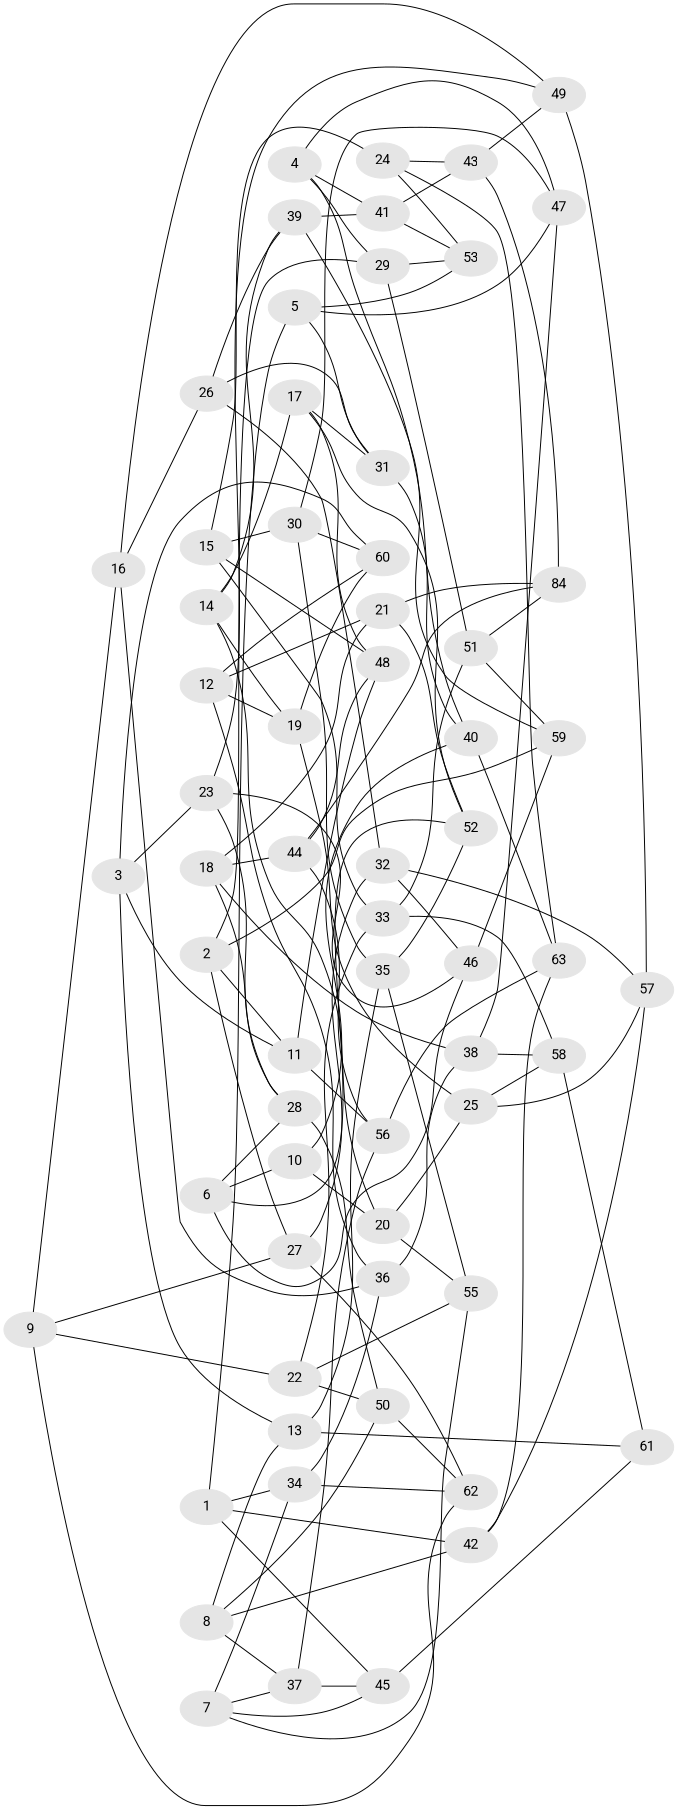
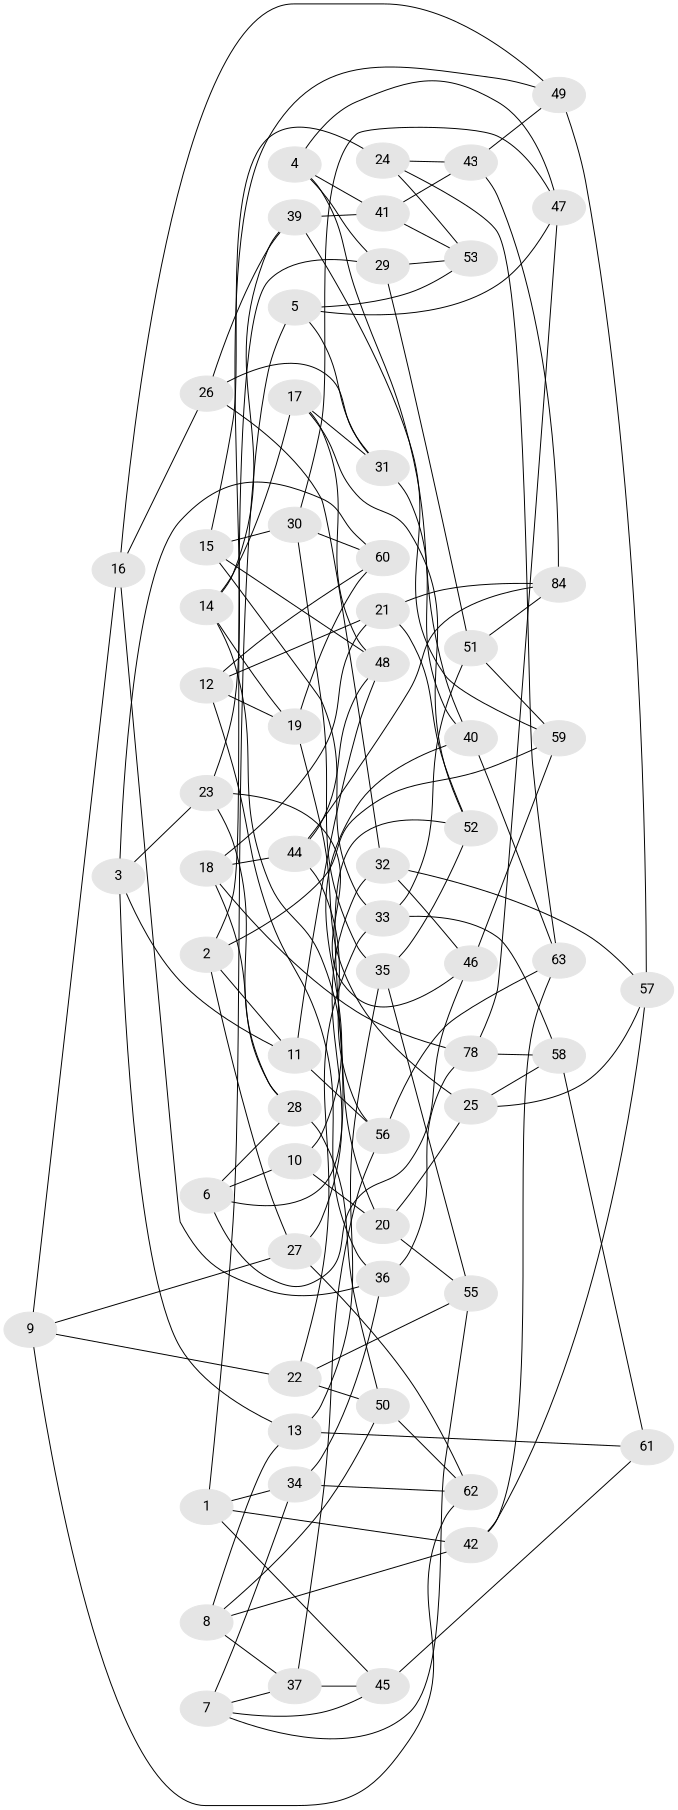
node "38": label "38" -> "78"
